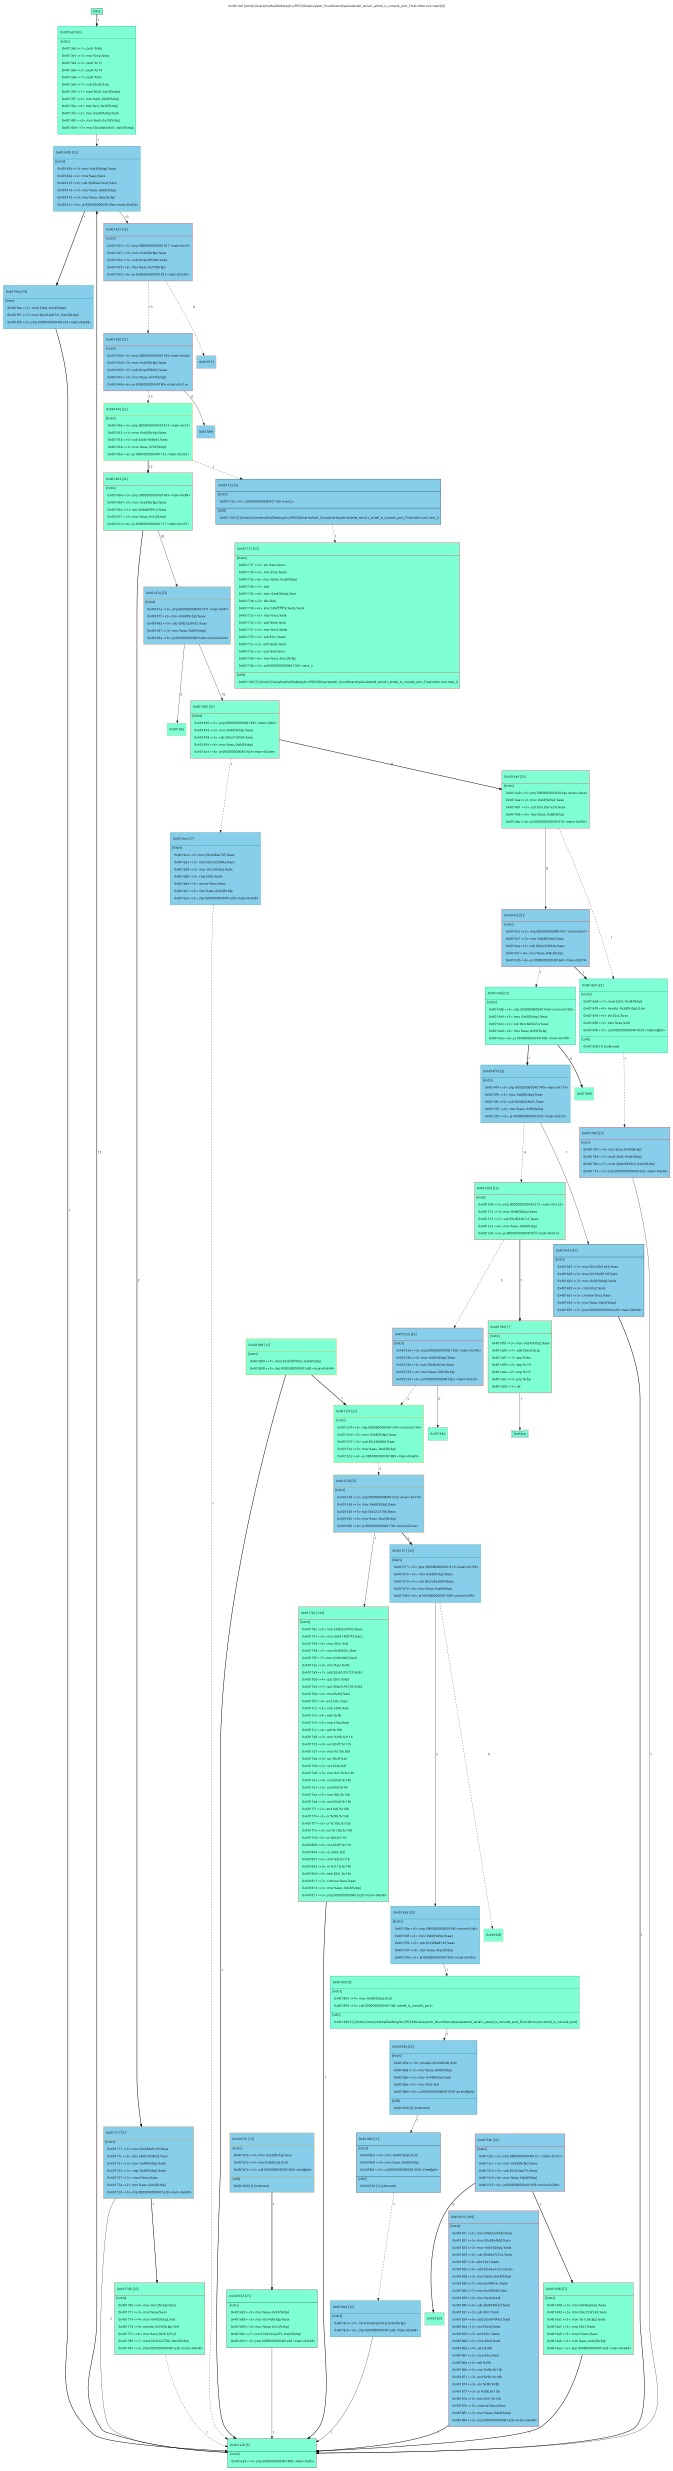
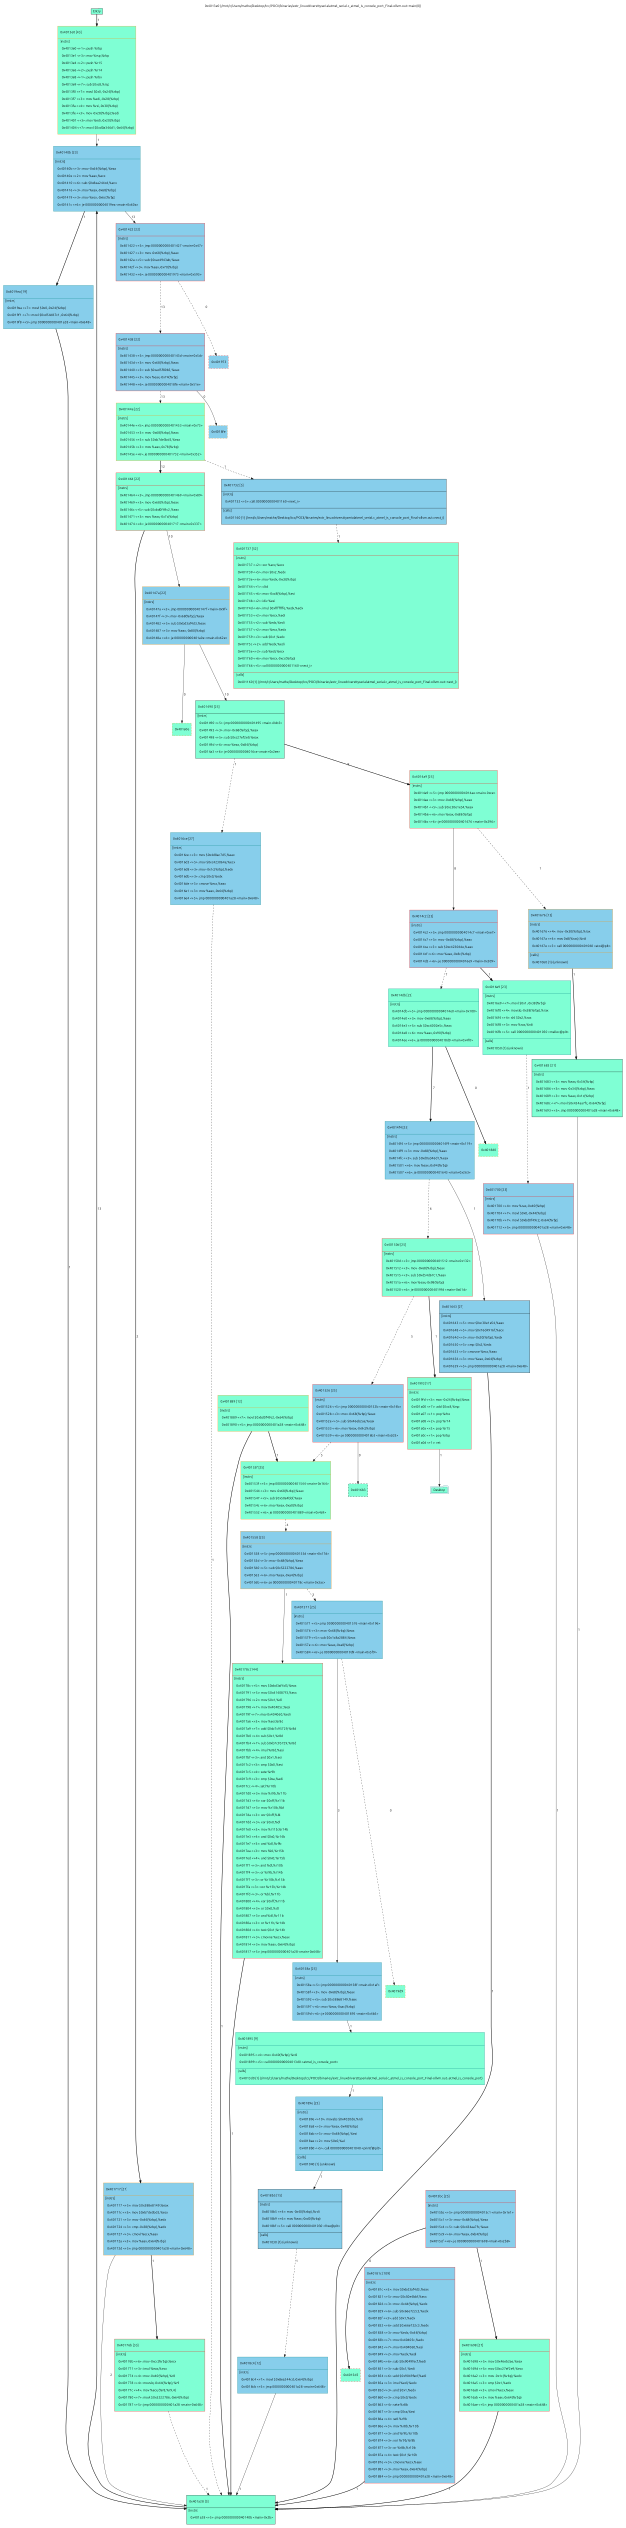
node "0x4013e0 [43]": color teal -> darkorange
node "0x401490 [25]": color red -> black
edge "0x4014a9 [25]" -> "0x4016e9 [23]": now "0x4014a9 [25]" -> "0x401676 [13]"
edge "0x401558 [25]" -> "0x401571 [25]": style bold -> dashed
